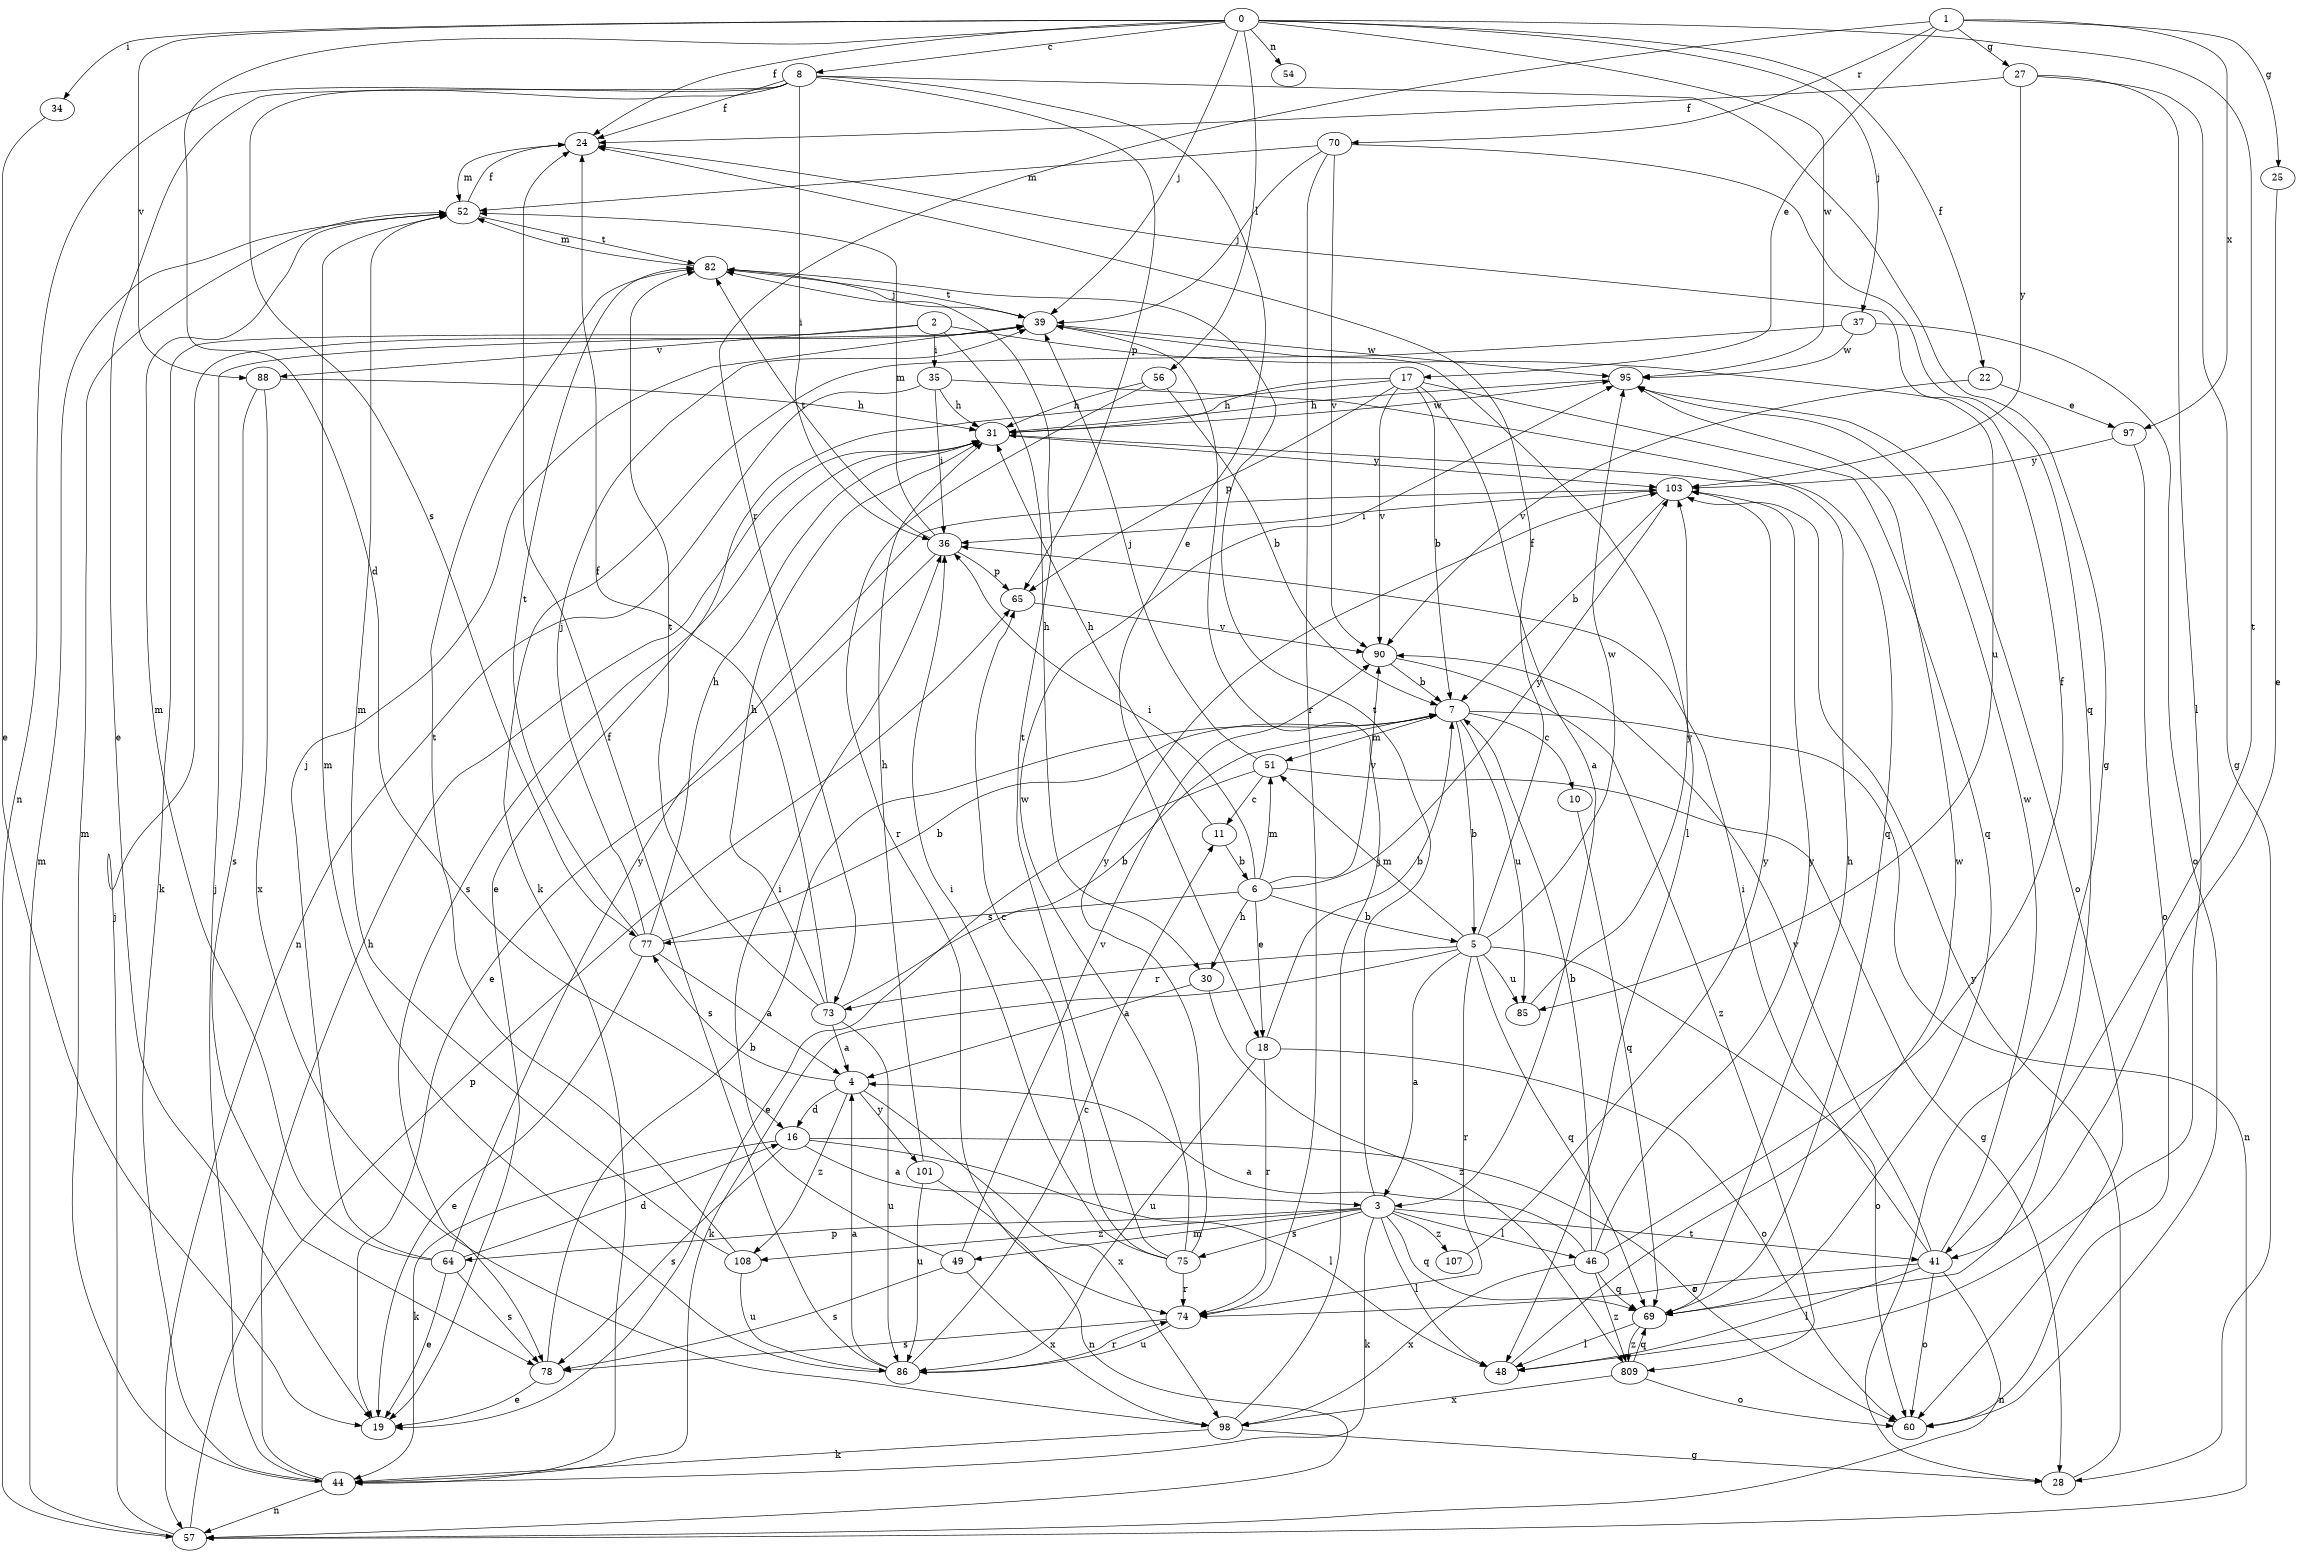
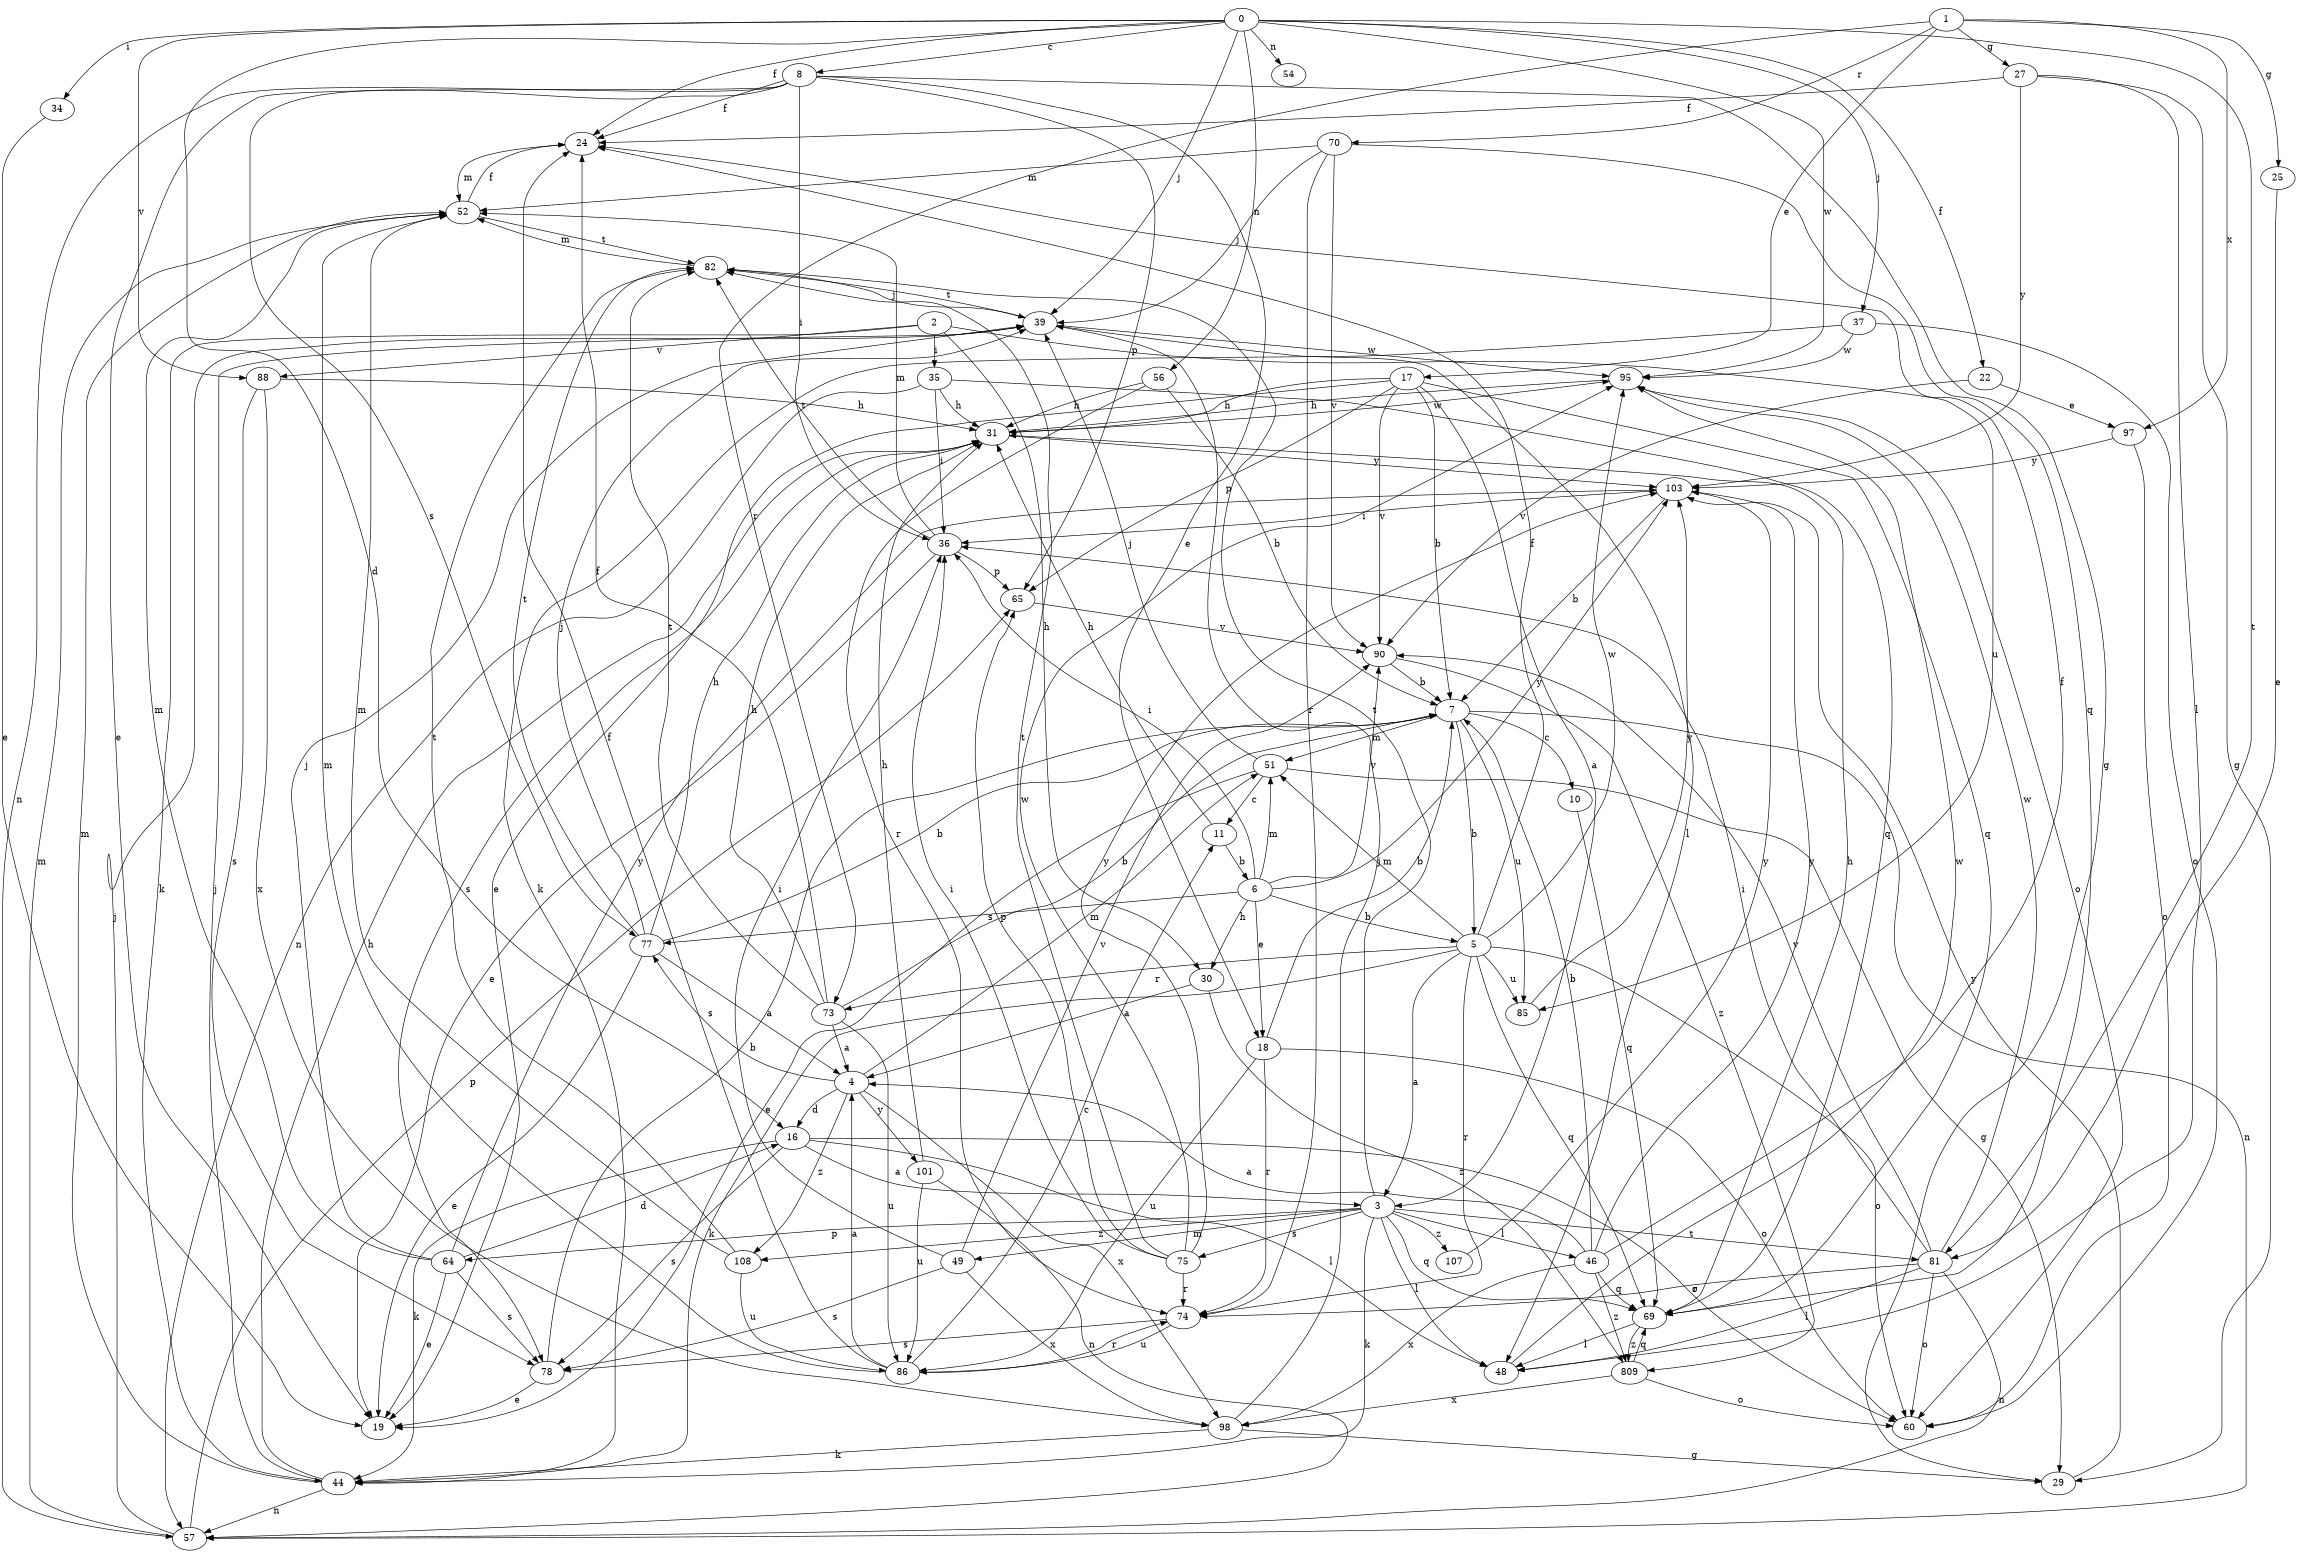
edge "0" -> "56": label "l" -> "n"
edge "75" -> "65": label "c" -> "p"
edge "4" -> "51": added, label "m"
node "41": label "41" -> "81"
node "28": label "28" -> "29"
